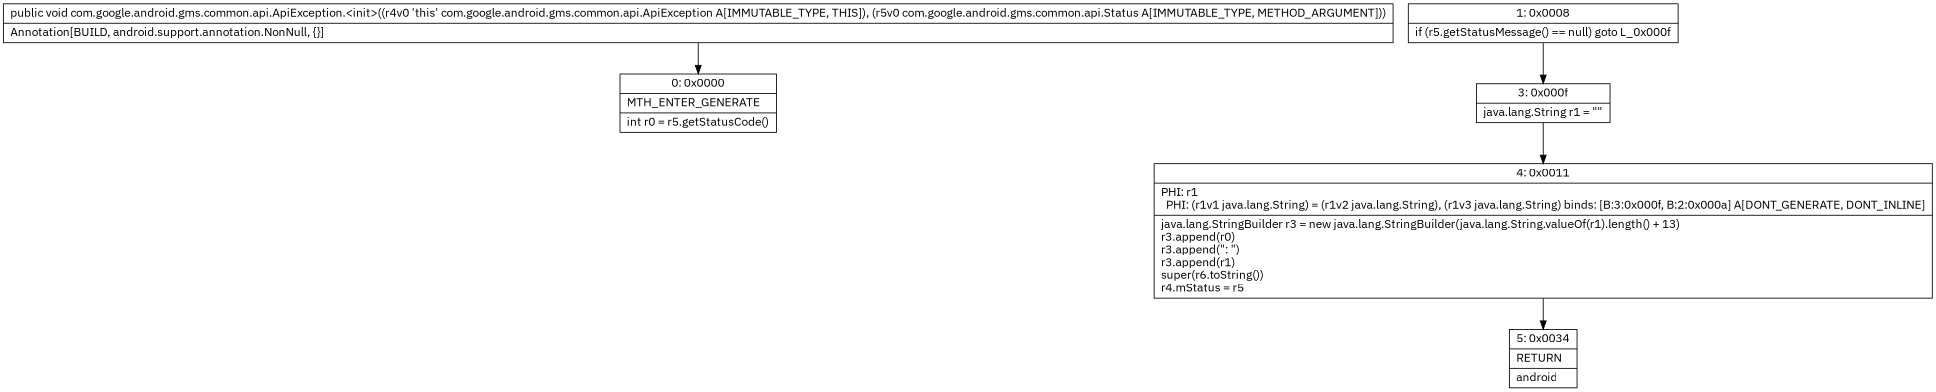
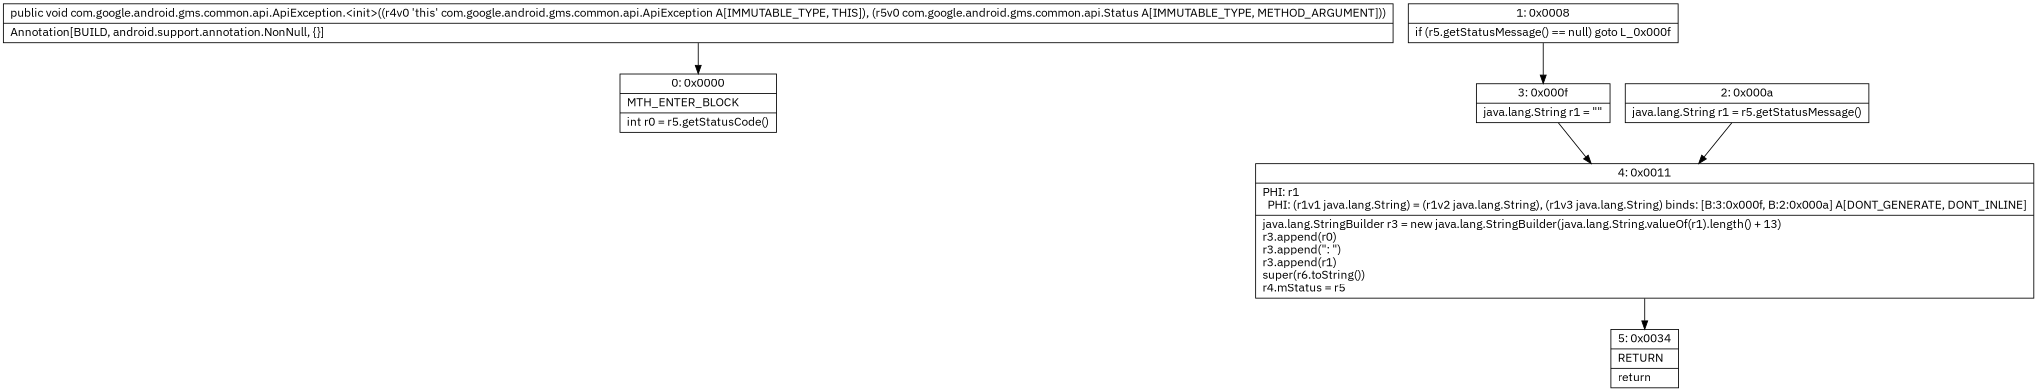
node "0: 0x0000": text "MTH_ENTER_GENERATE" -> "MTH_ENTER_BLOCK"
node "2: 0x000a": added
node "5: 0x0034": text "android" -> "return"
